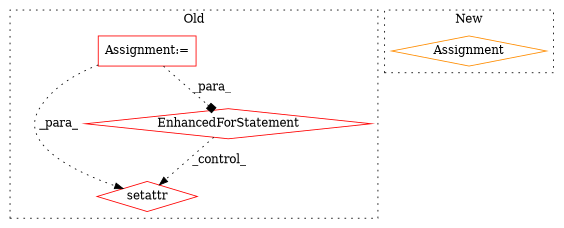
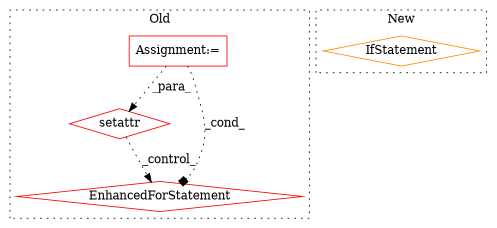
node "Assignment": label "Assignment" -> "IfStatement"
edge "Assignment:=" -> "EnhancedForStatement": label "_para_" -> "_cond_"
edge "EnhancedForStatement" -> "setattr": reversed
